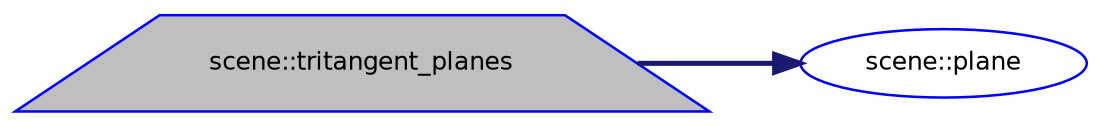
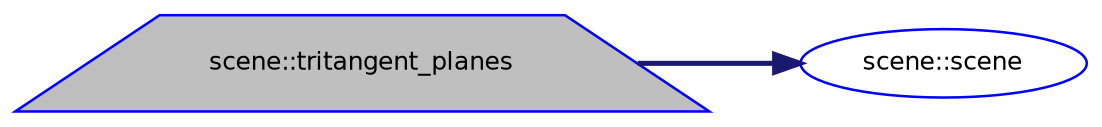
node "scene::plane": label "scene::plane" -> "scene::scene"
